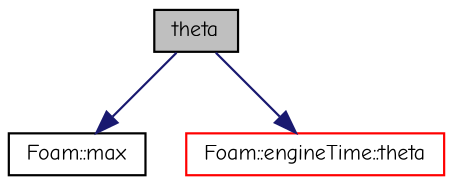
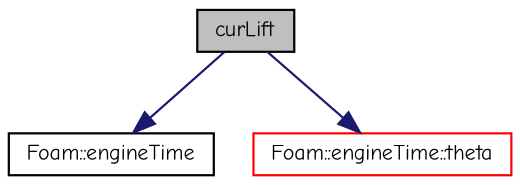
node "theta": label "theta" -> "curLift"
node "Foam::max": label "Foam::max" -> "Foam::engineTime"
